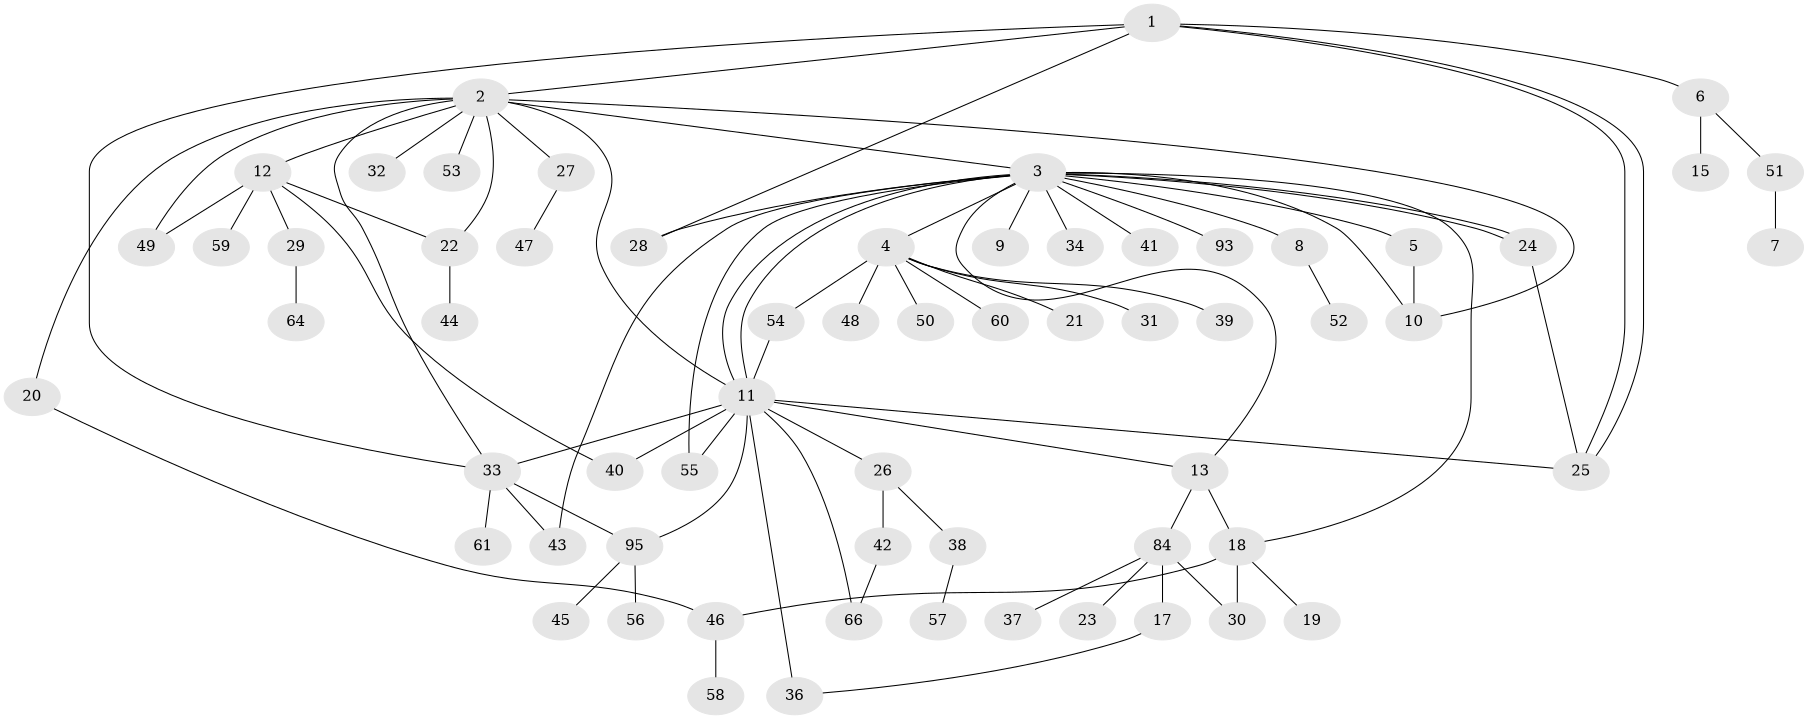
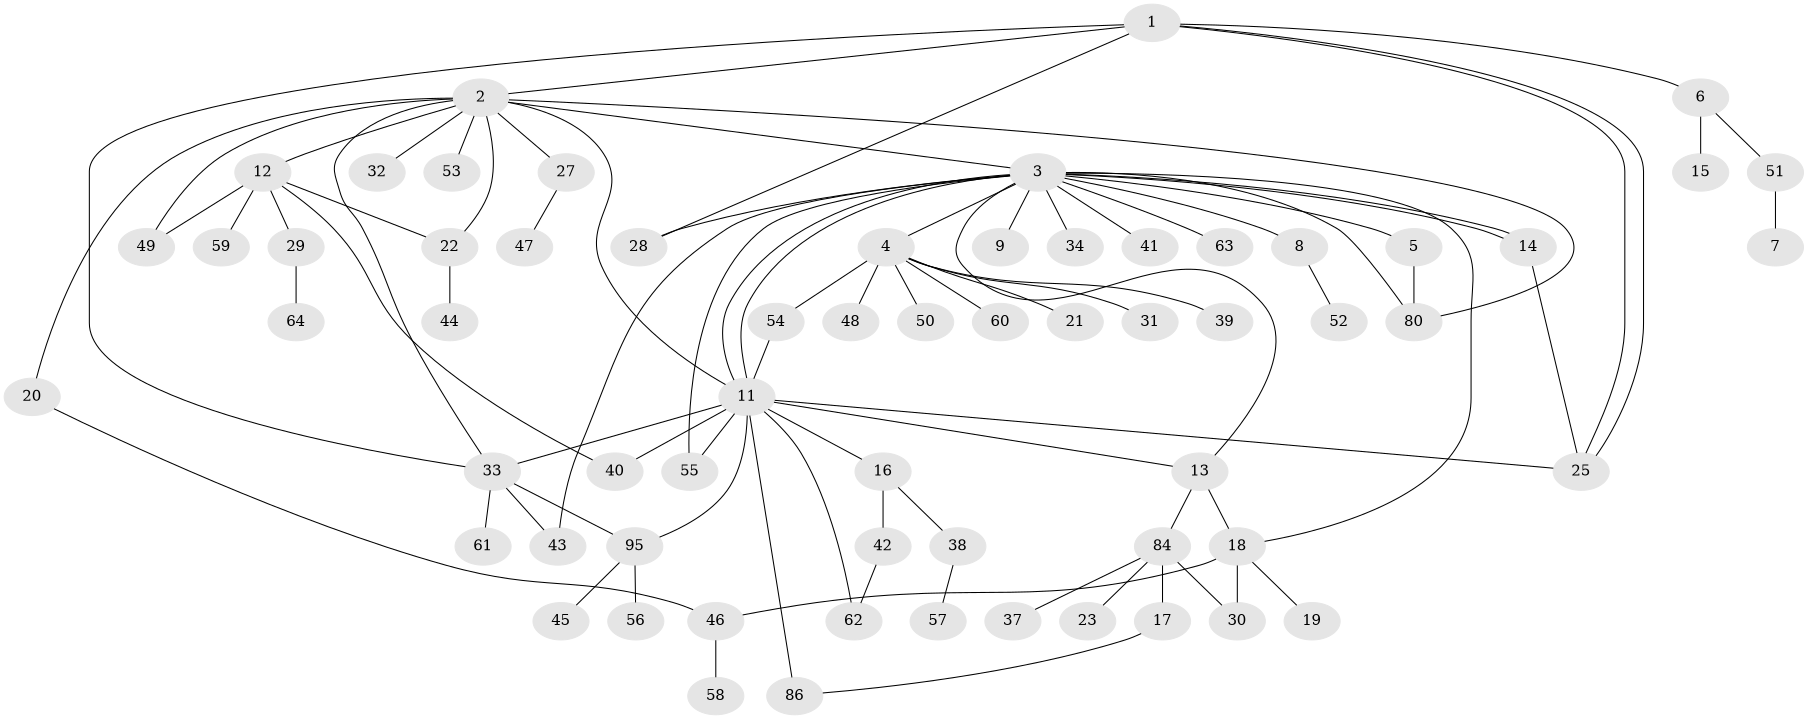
node "93": label "93" -> "63"
node "24": label "24" -> "14"
node "10": label "10" -> "80"
node "26": label "26" -> "16"
node "66": label "66" -> "62"
node "36": label "36" -> "86"
